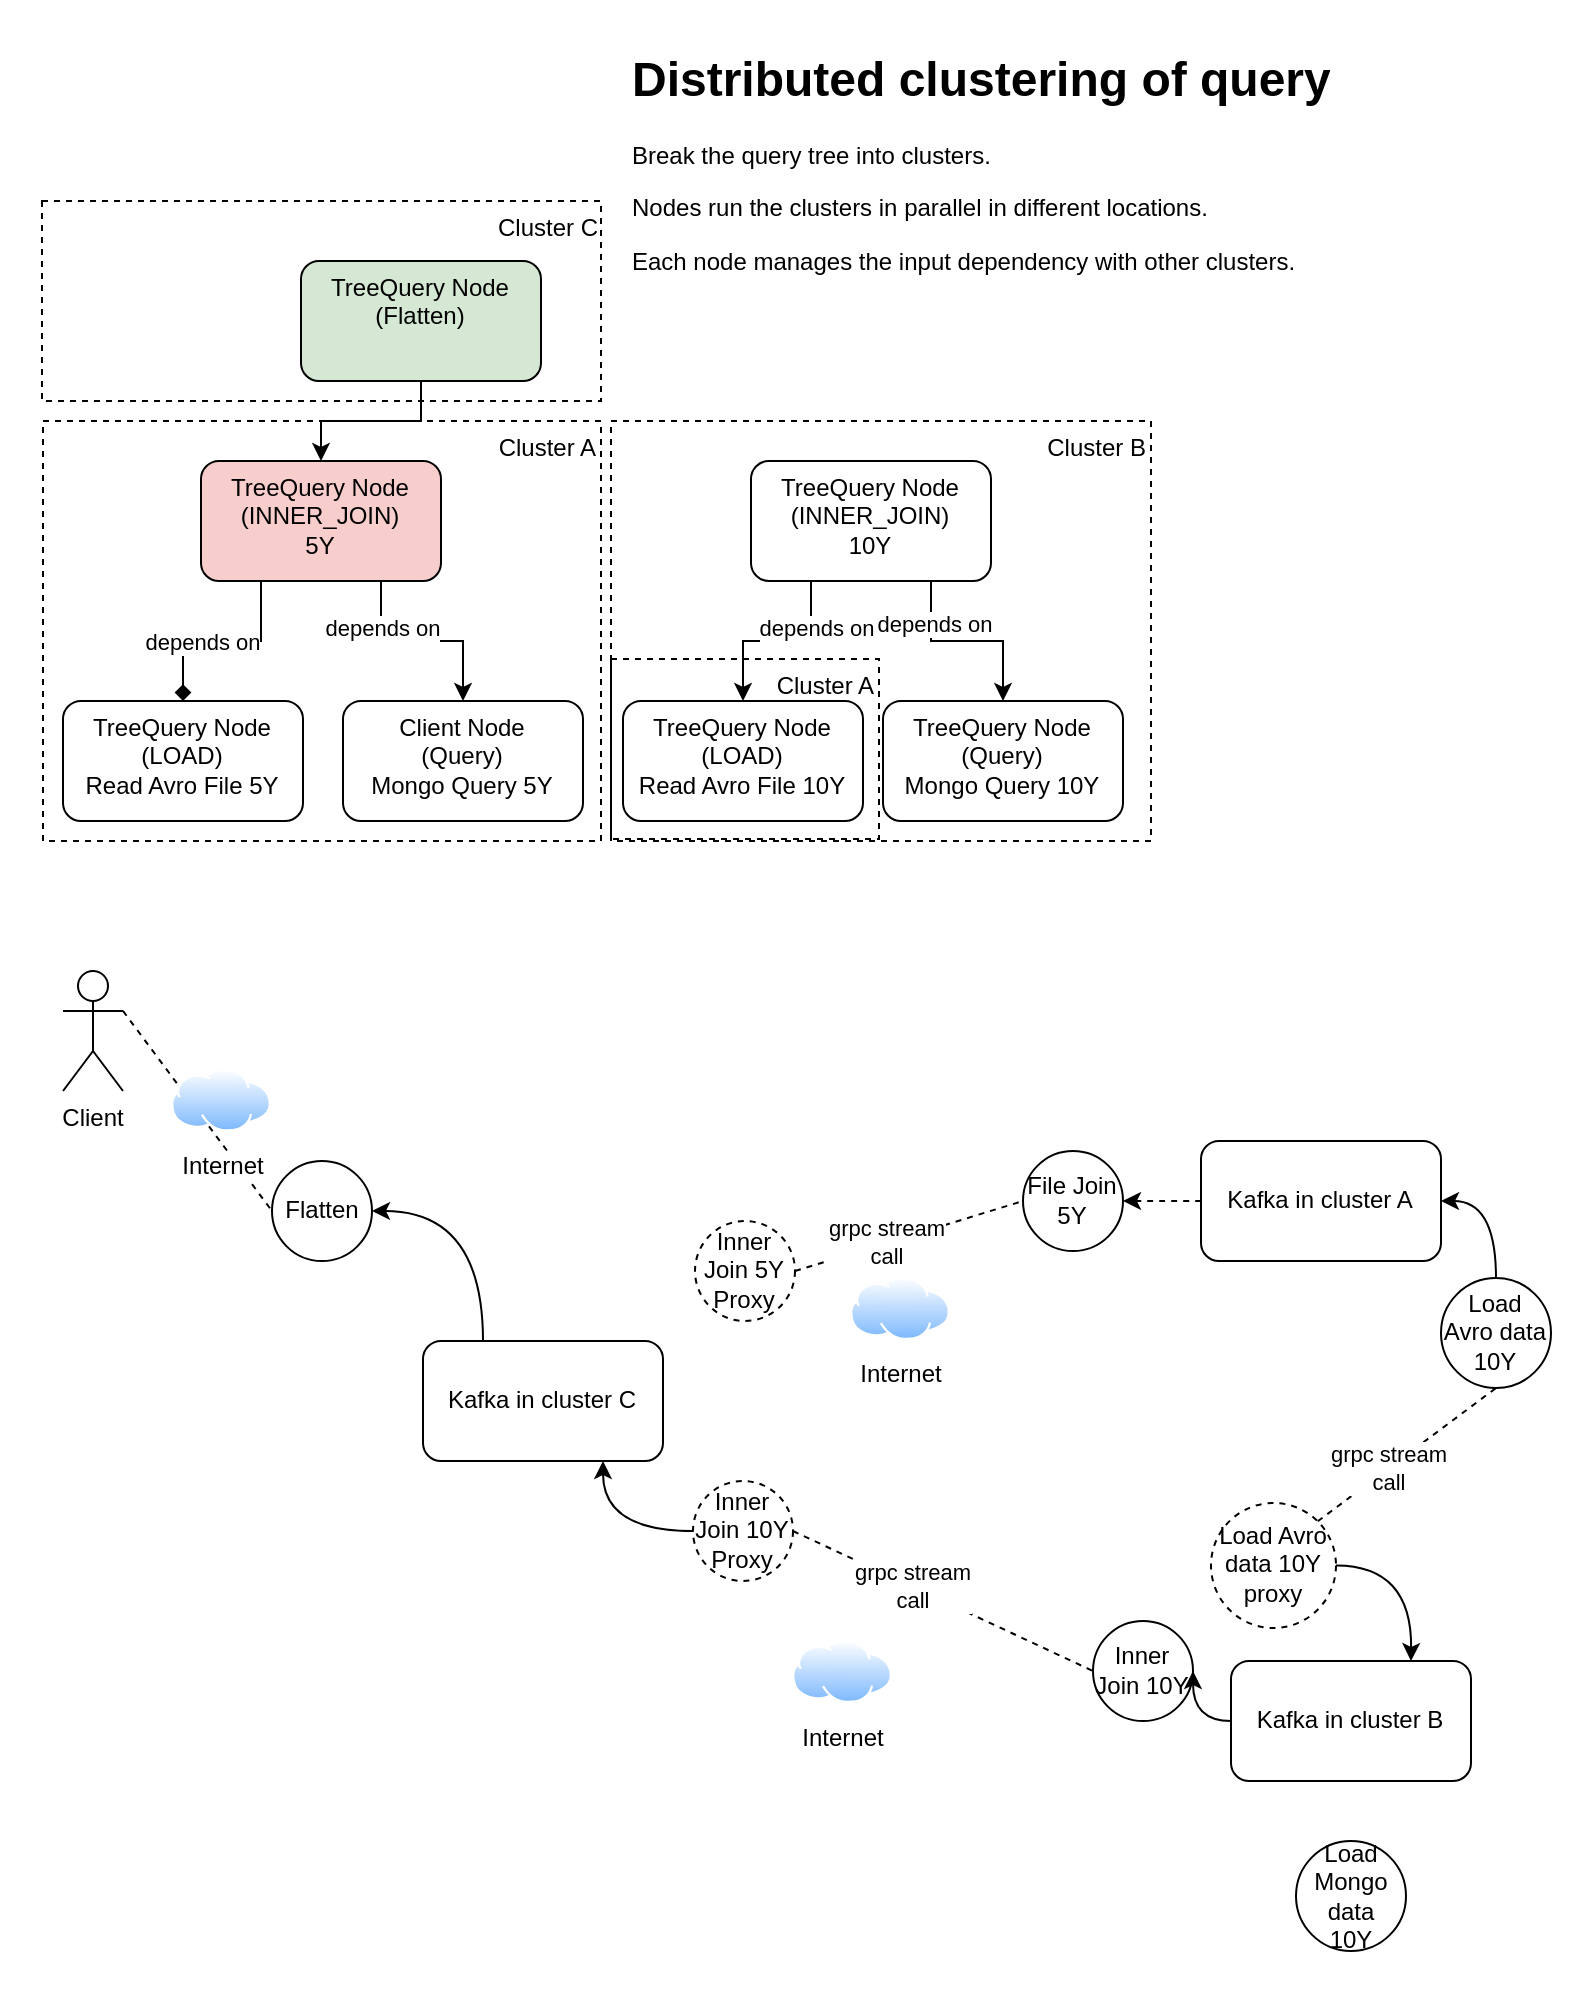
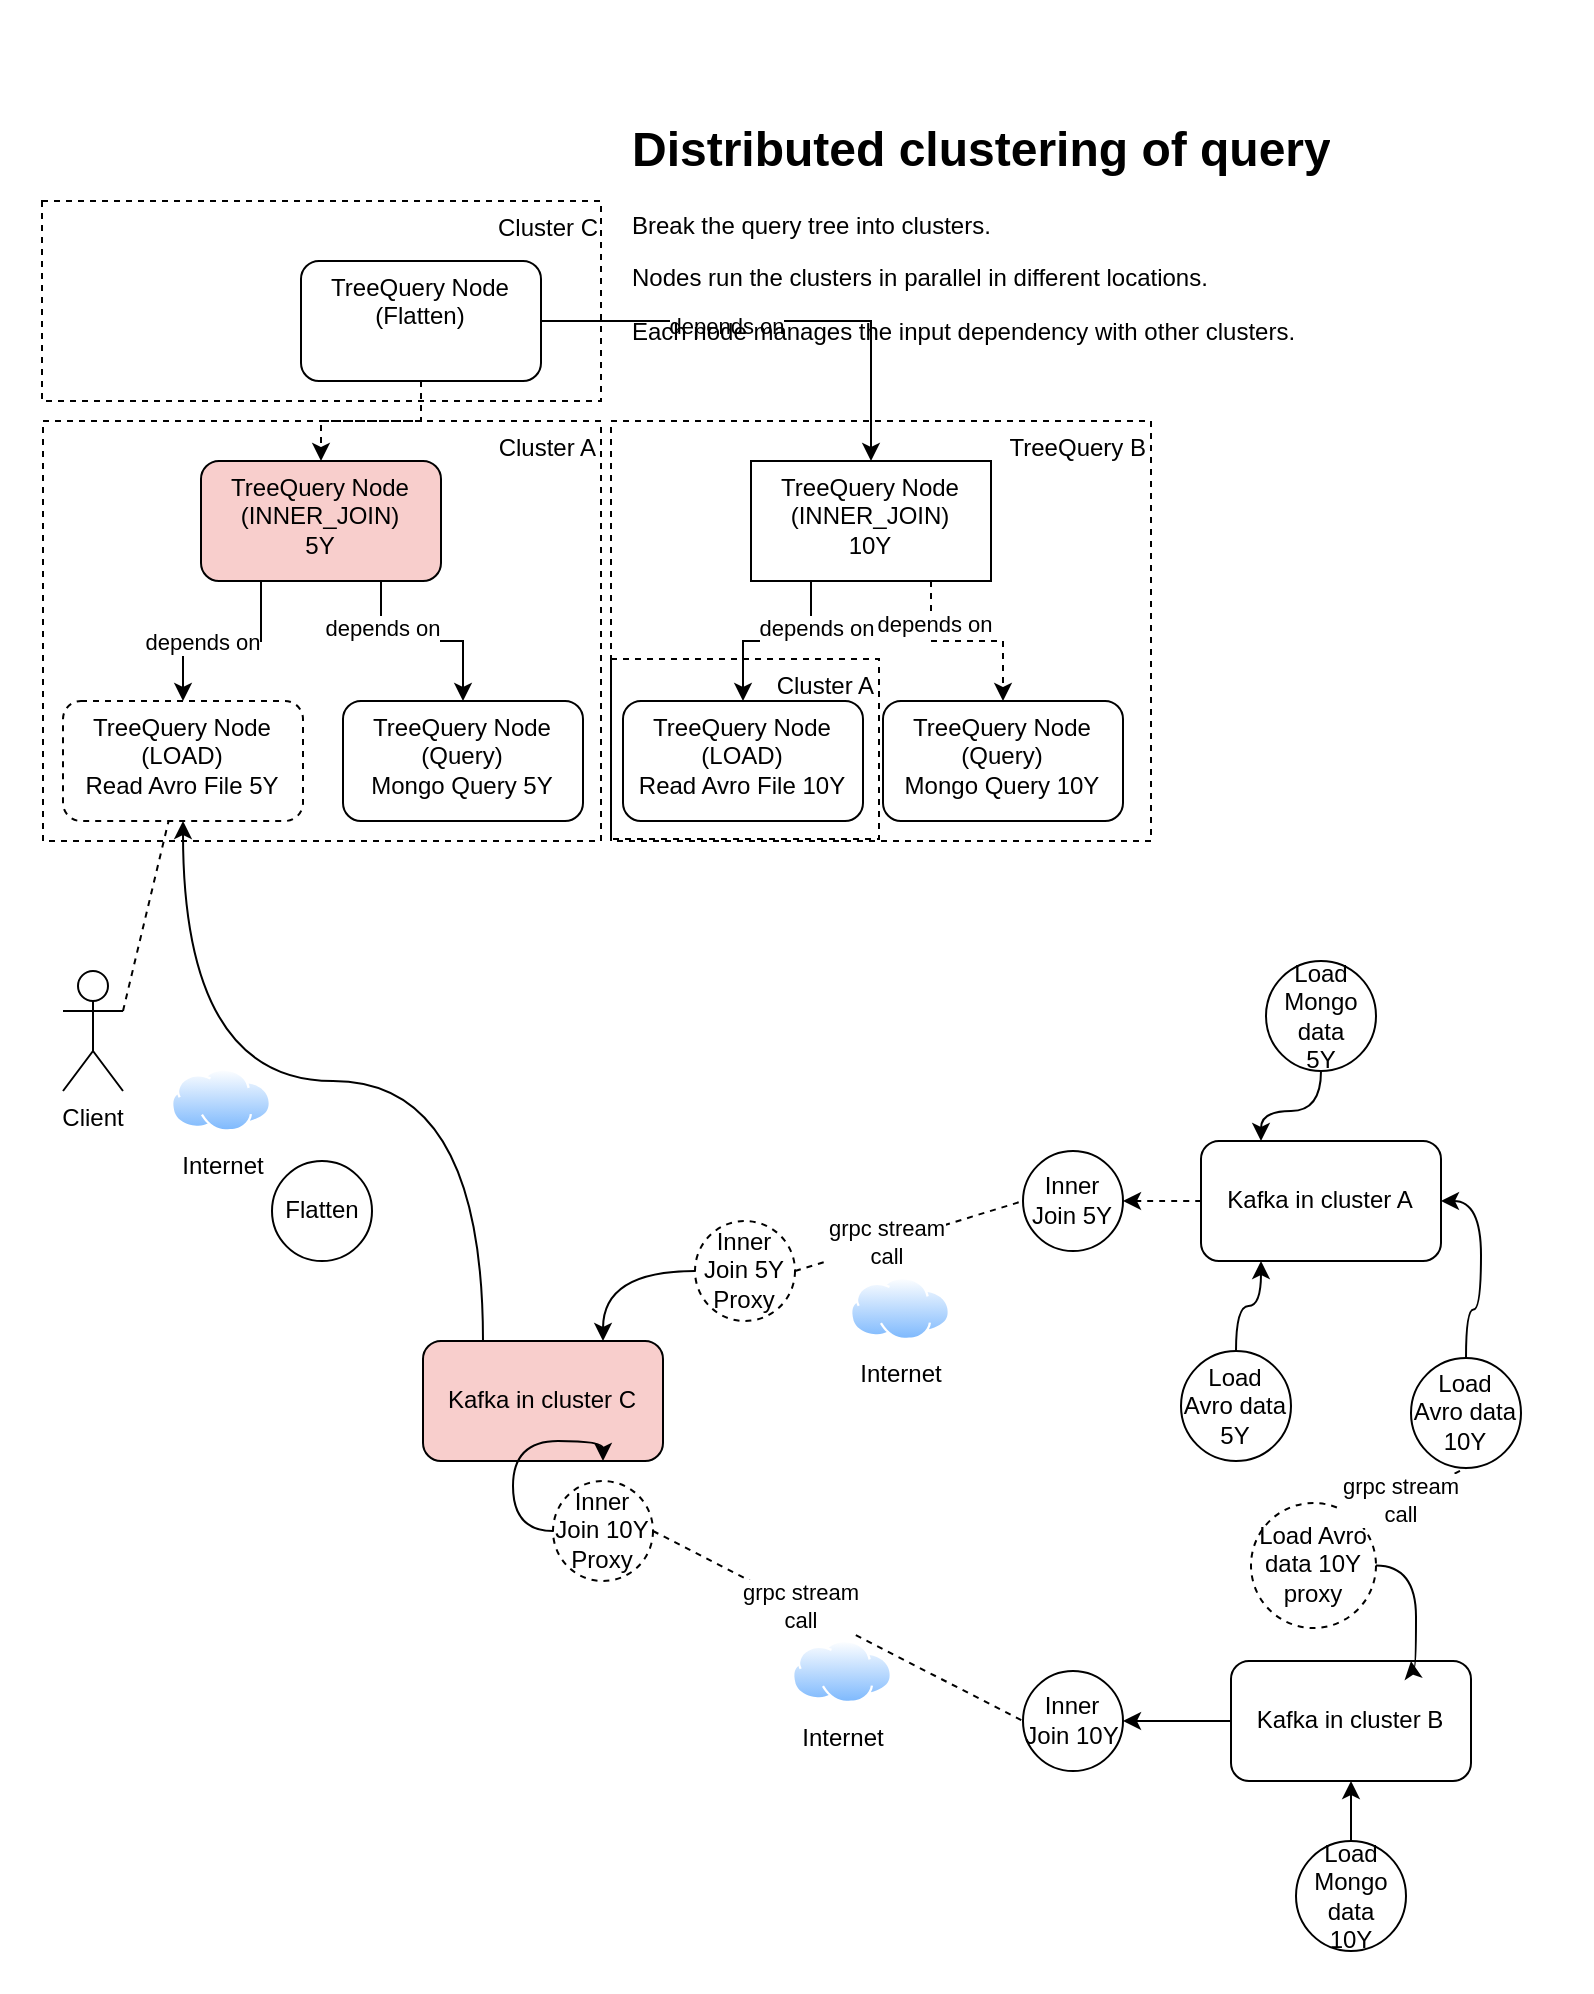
node "Distributed clustering of queryBreak the query tree into clusters. Nodes run the clusters in parallel in different locations. Each node manages the input dependency with other clusters.": moved (1012, 161) -> (1012, 231)
node "TreeQuery Node (Flatten)": fillcolor #d5e8d4 -> #ffffff
edge "TreeQuery Node (Flatten)" -> "TreeQuery Node (INNER_JOIN) 10Y": added, label "depends on"
edge "TreeQuery Node (Flatten)" -> "TreeQuery Node (INNER_JOIN) 5Y": style solid -> dashed
node "Cluster B": label "Cluster B" -> "TreeQuery B"
node "TreeQuery Node (INNER_JOIN) 10Y": shape rounded rectangle -> rectangle
edge "TreeQuery Node (INNER_JOIN) 10Y" -> "TreeQuery Node (Query) Mongo Query 10Y": style solid -> dashed
edge "TreeQuery Node (INNER_JOIN) 5Y" -> "TreeQuery Node (LOAD) Read Avro File 5Y": arrowhead diamond -> classic
node "Client Node (Query) Mongo Query 5Y": label "Client Node (Query) Mongo Query 5Y" -> "TreeQuery Node (Query) Mongo Query 5Y"
node "TreeQuery Node (LOAD) Read Avro File 5Y": style solid -> dashed
node "Load Mongo data 5Y": added
edge "Client" -- "Flatten": now "Client" -- "TreeQuery Node (LOAD) Read Avro File 5Y"
edge "Load Mongo data 5Y" -> "Kafka in cluster A": added
node "File Join 5Y": label "File Join 5Y" -> "Inner Join 5Y"
edge "Kafka in cluster C" -> "Flatten": now "Kafka in cluster C" -> "TreeQuery Node (LOAD) Read Avro File 5Y"
edge "Inner Join 5Y Proxy" -> "Kafka in cluster C": added
edge "Load Avro data 5Y" -> "Kafka in cluster A": added
node "Load Avro data 10Y": moved (1496, 1333) -> (1466, 1413)
node "Kafka in cluster C": fillcolor #ffffff -> #f8cecc
node "Load Avro data 5Y": added
node "Inner Join 10Y Proxy": moved (743, 1531) -> (603, 1531)
node "Load Avro data 10Y proxy": moved (1274, 1566) -> (1314, 1566)
node "Inner Join 10Y": moved (1143, 1671) -> (1073, 1721)
edge "Load Mongo data 10Y" -> "Kafka in cluster B": added
